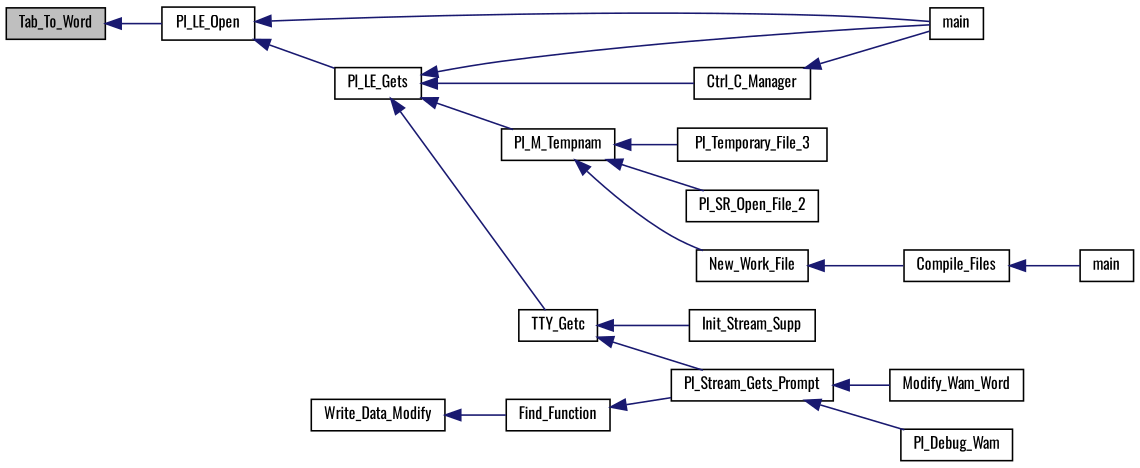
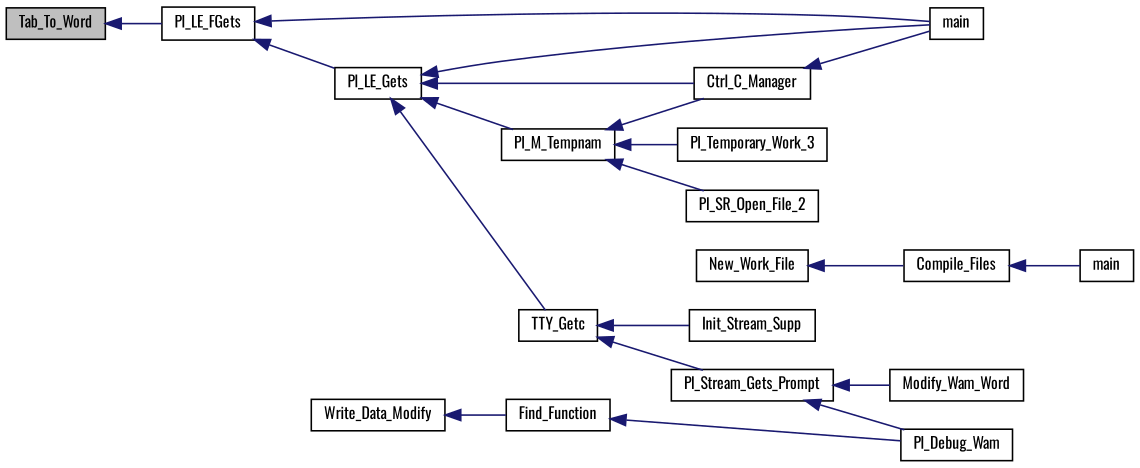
node "Pl_LE_Open": label "Pl_LE_Open" -> "Pl_LE_FGets"
node "Pl_Temporary_File_3": label "Pl_Temporary_File_3" -> "Pl_Temporary_Work_3"
edge "New_Work_File" -> "Pl_M_Tempnam": now "Ctrl_C_Manager" -> "Pl_M_Tempnam"
edge "Pl_Stream_Gets_Prompt" -> "Find_Function": now "Pl_Debug_Wam" -> "Find_Function"
